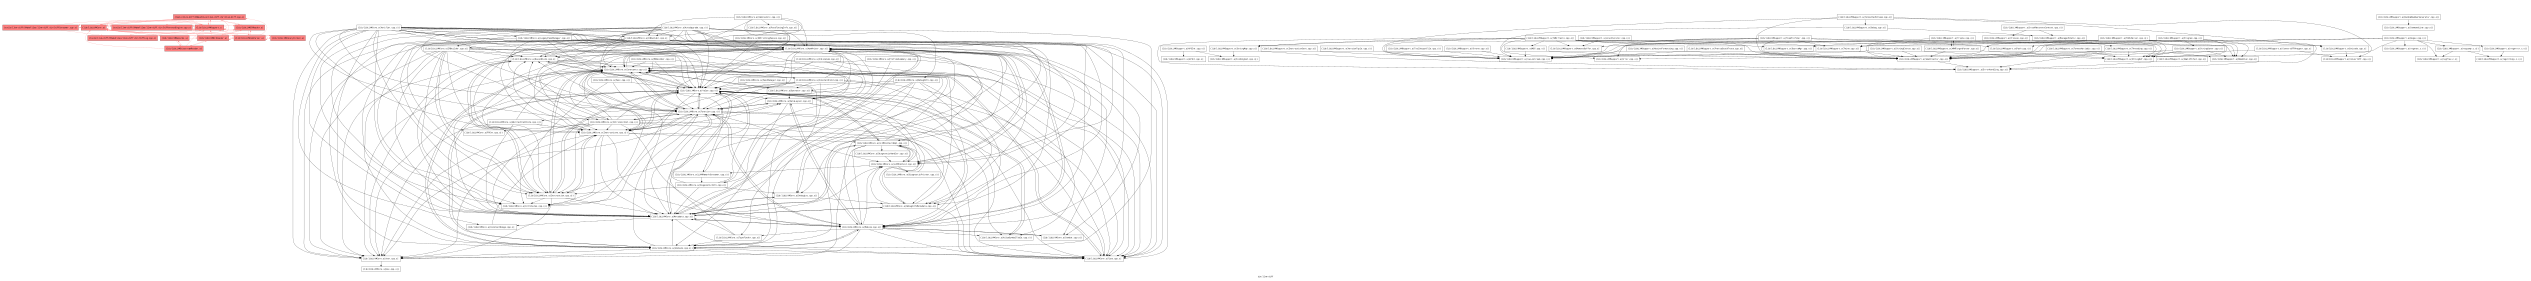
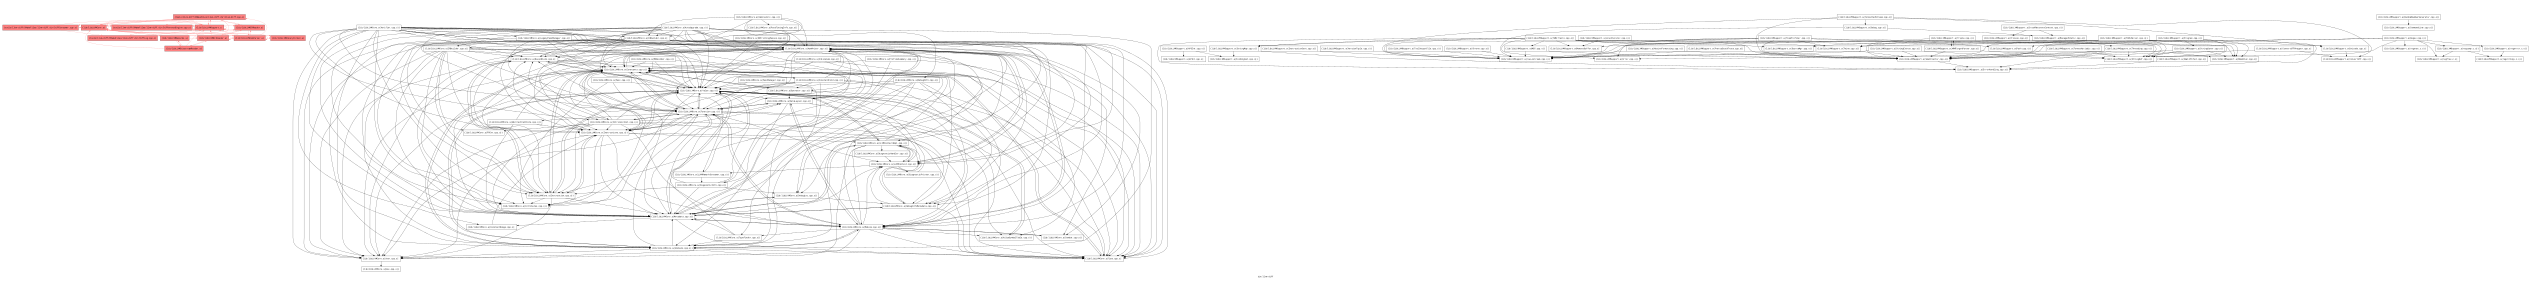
edge "{lib/libLLVMCore.a(AbstractCallSite.cpp.o)}" -> "{lib/libLLVMCore.a(User.cpp.o)}": removed
